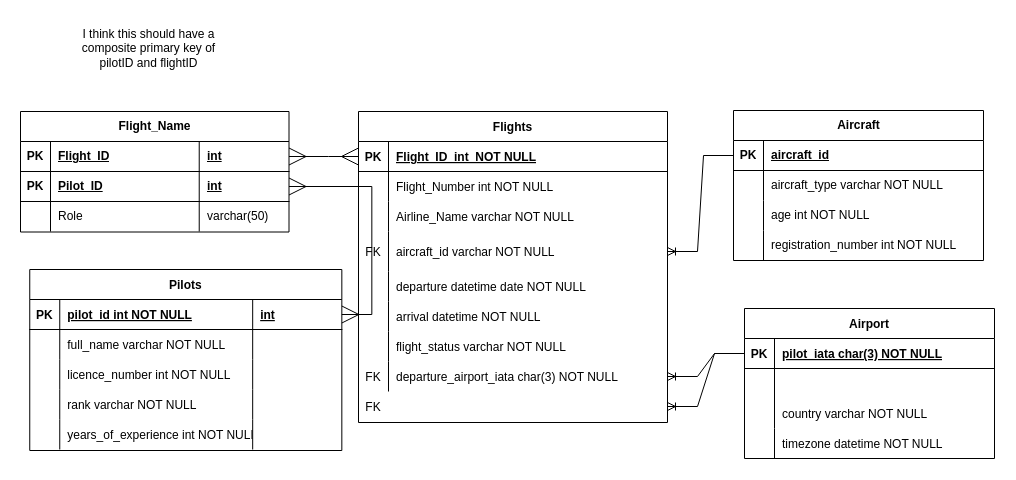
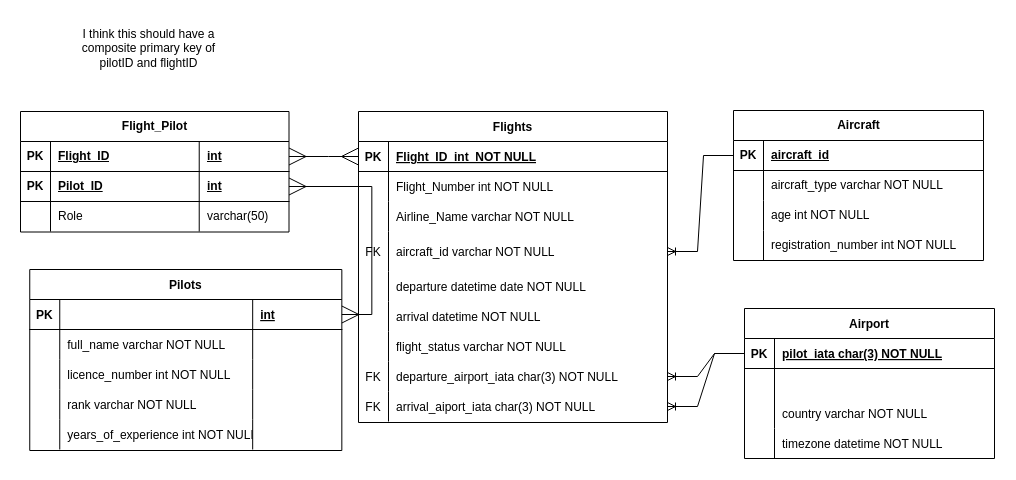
node "Flight_Name": label "Flight_Name" -> "Flight_Pilot"
node "pilot_id int NOT NULL": removed
node "arrival_aiport_iata char(3) NOT NULL": added
